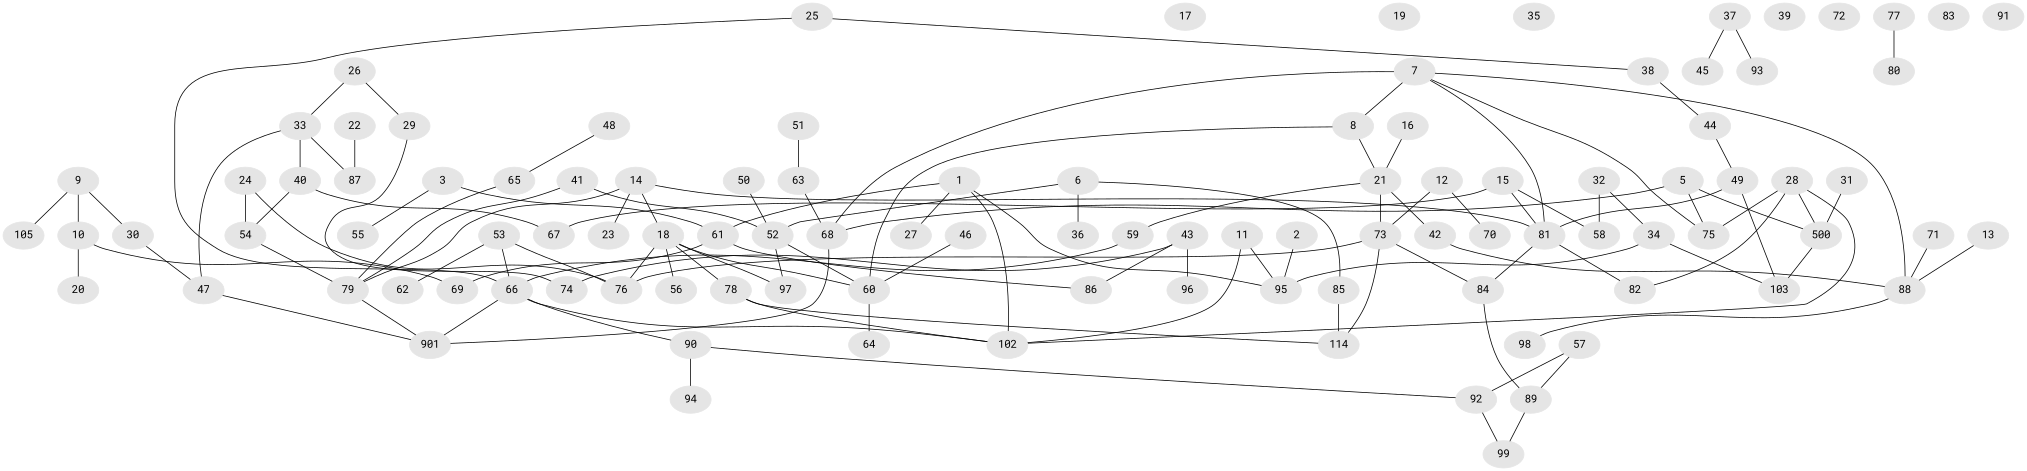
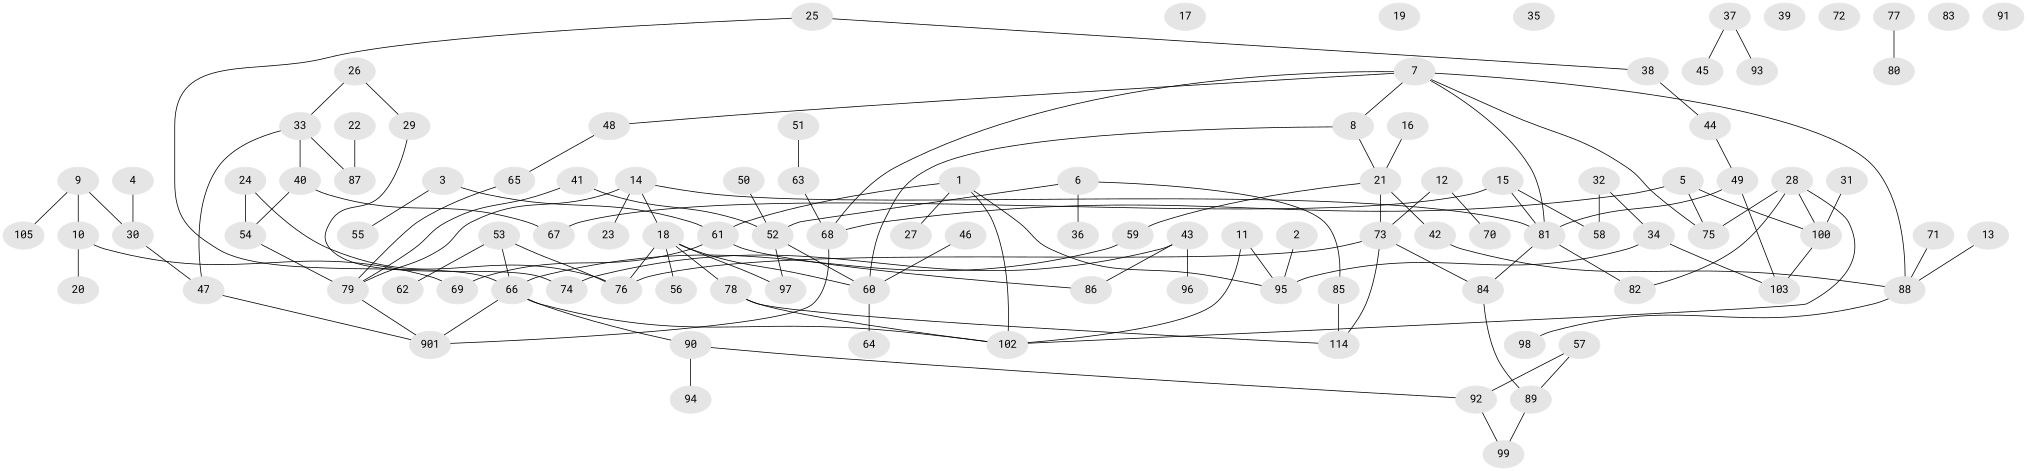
edge "7" -- "48": added
node "4": added
node "500": label "500" -> "100"
